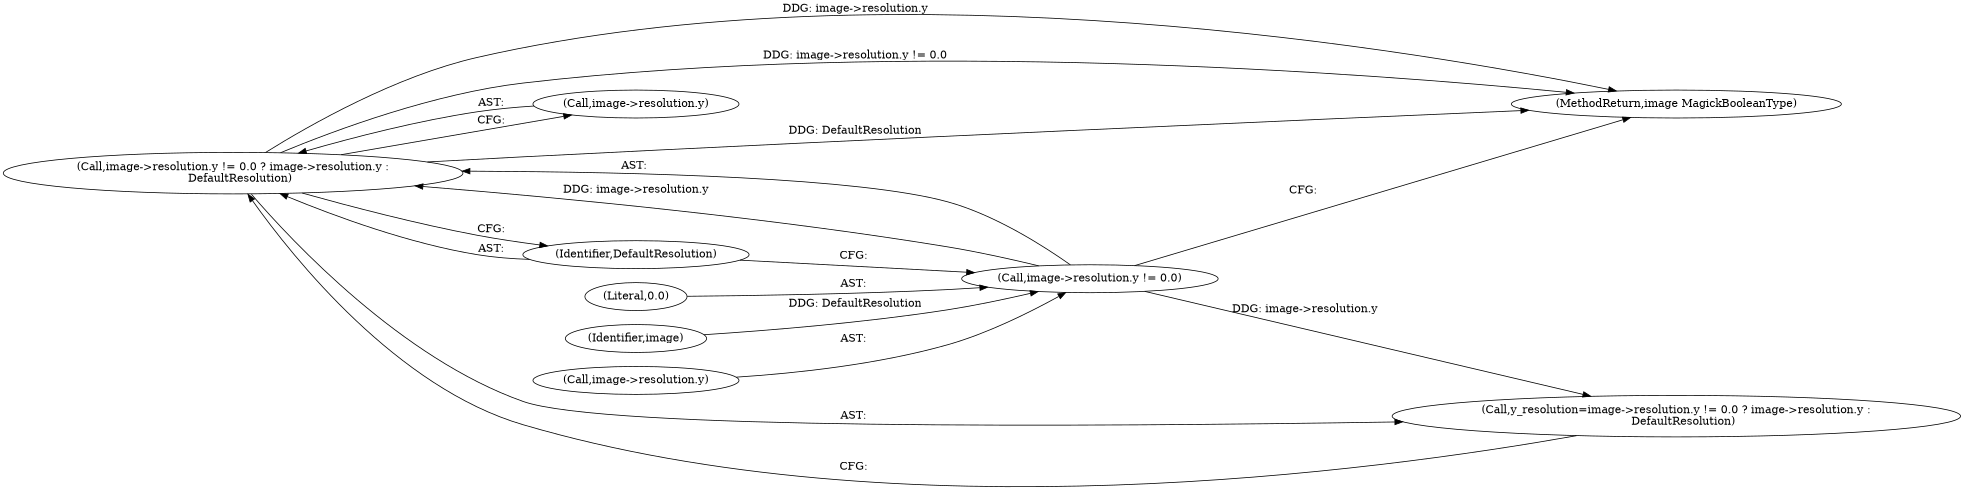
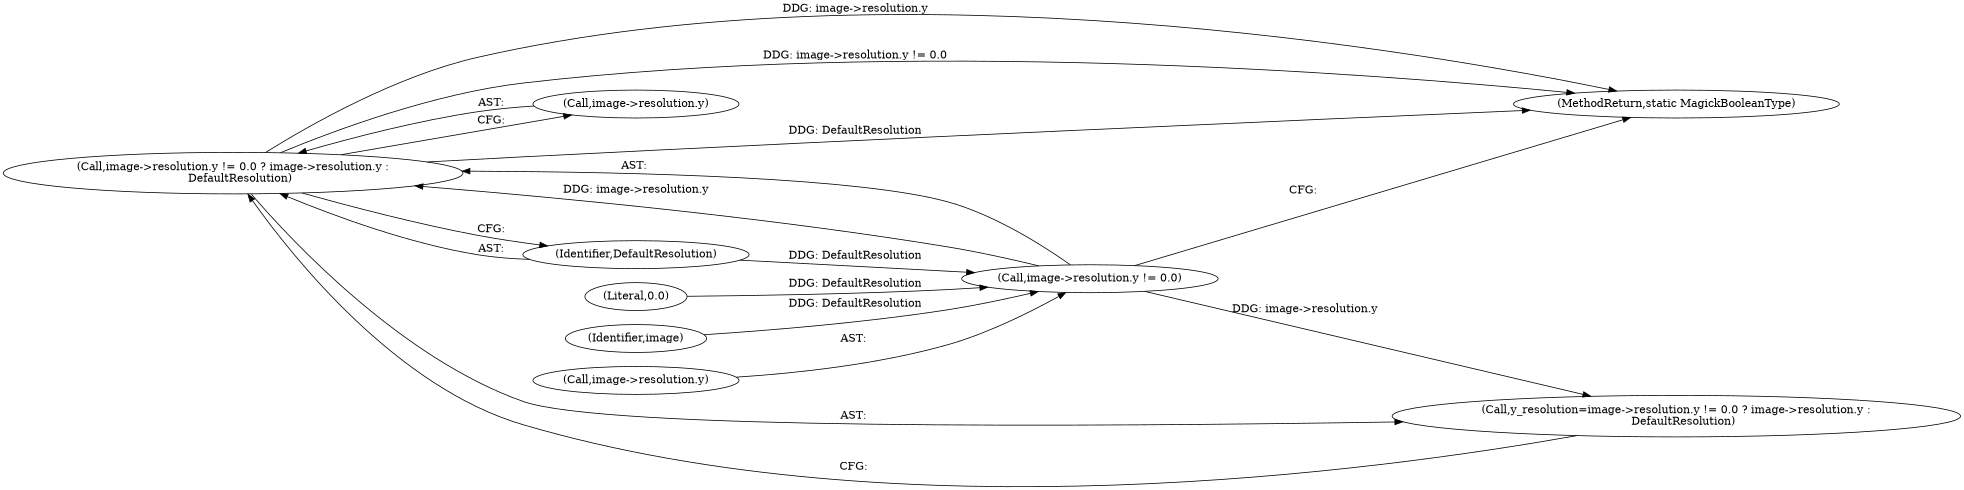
node "(MethodReturn,image MagickBooleanType)": label "(MethodReturn,image MagickBooleanType)" -> "(MethodReturn,static MagickBooleanType)"
edge "(Identifier,DefaultResolution)" -> "(Call,image->resolution.y != 0.0)": label "CFG: " -> "DDG: DefaultResolution"
edge "(Literal,0.0)" -> "(Call,image->resolution.y != 0.0)": label "AST: " -> "DDG: DefaultResolution"
